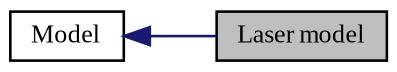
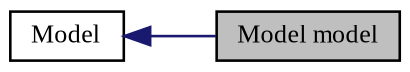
node "Laser model": label "Laser model" -> "Model model"
